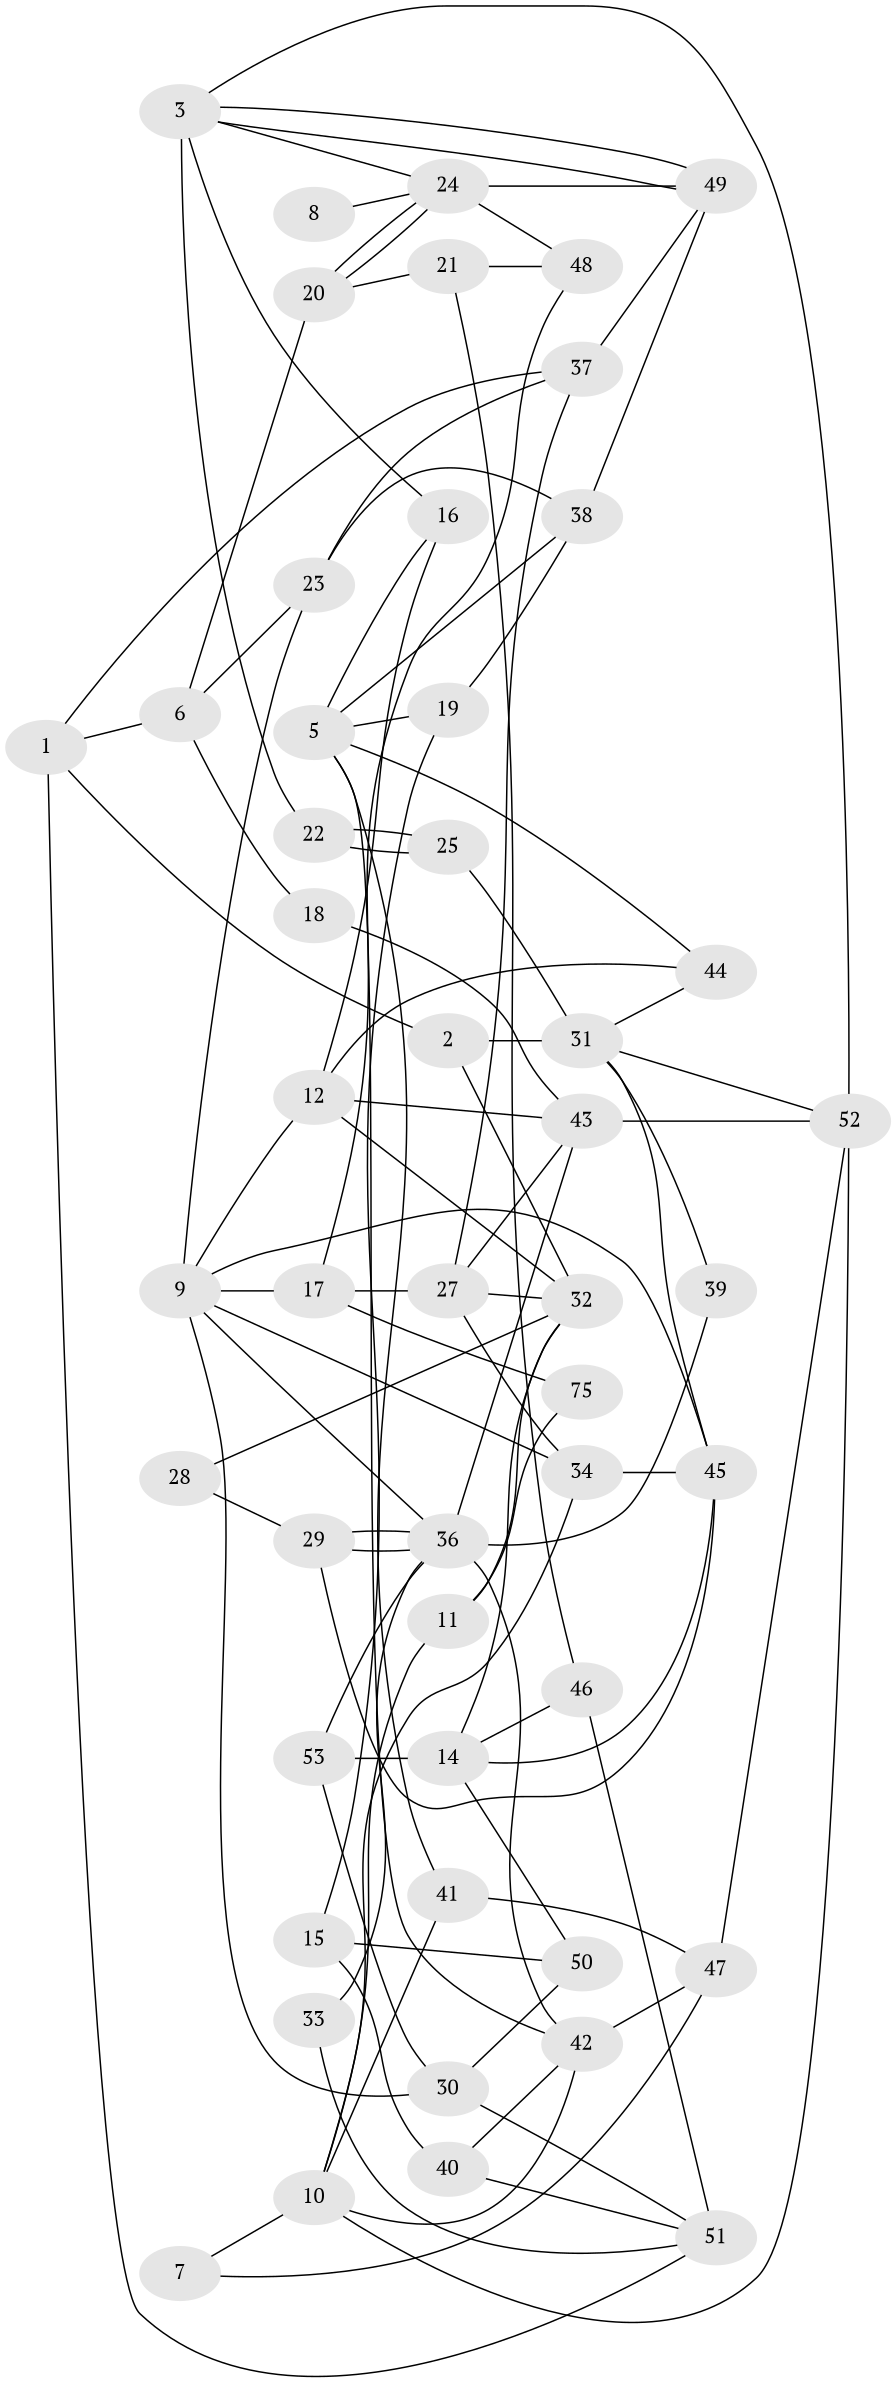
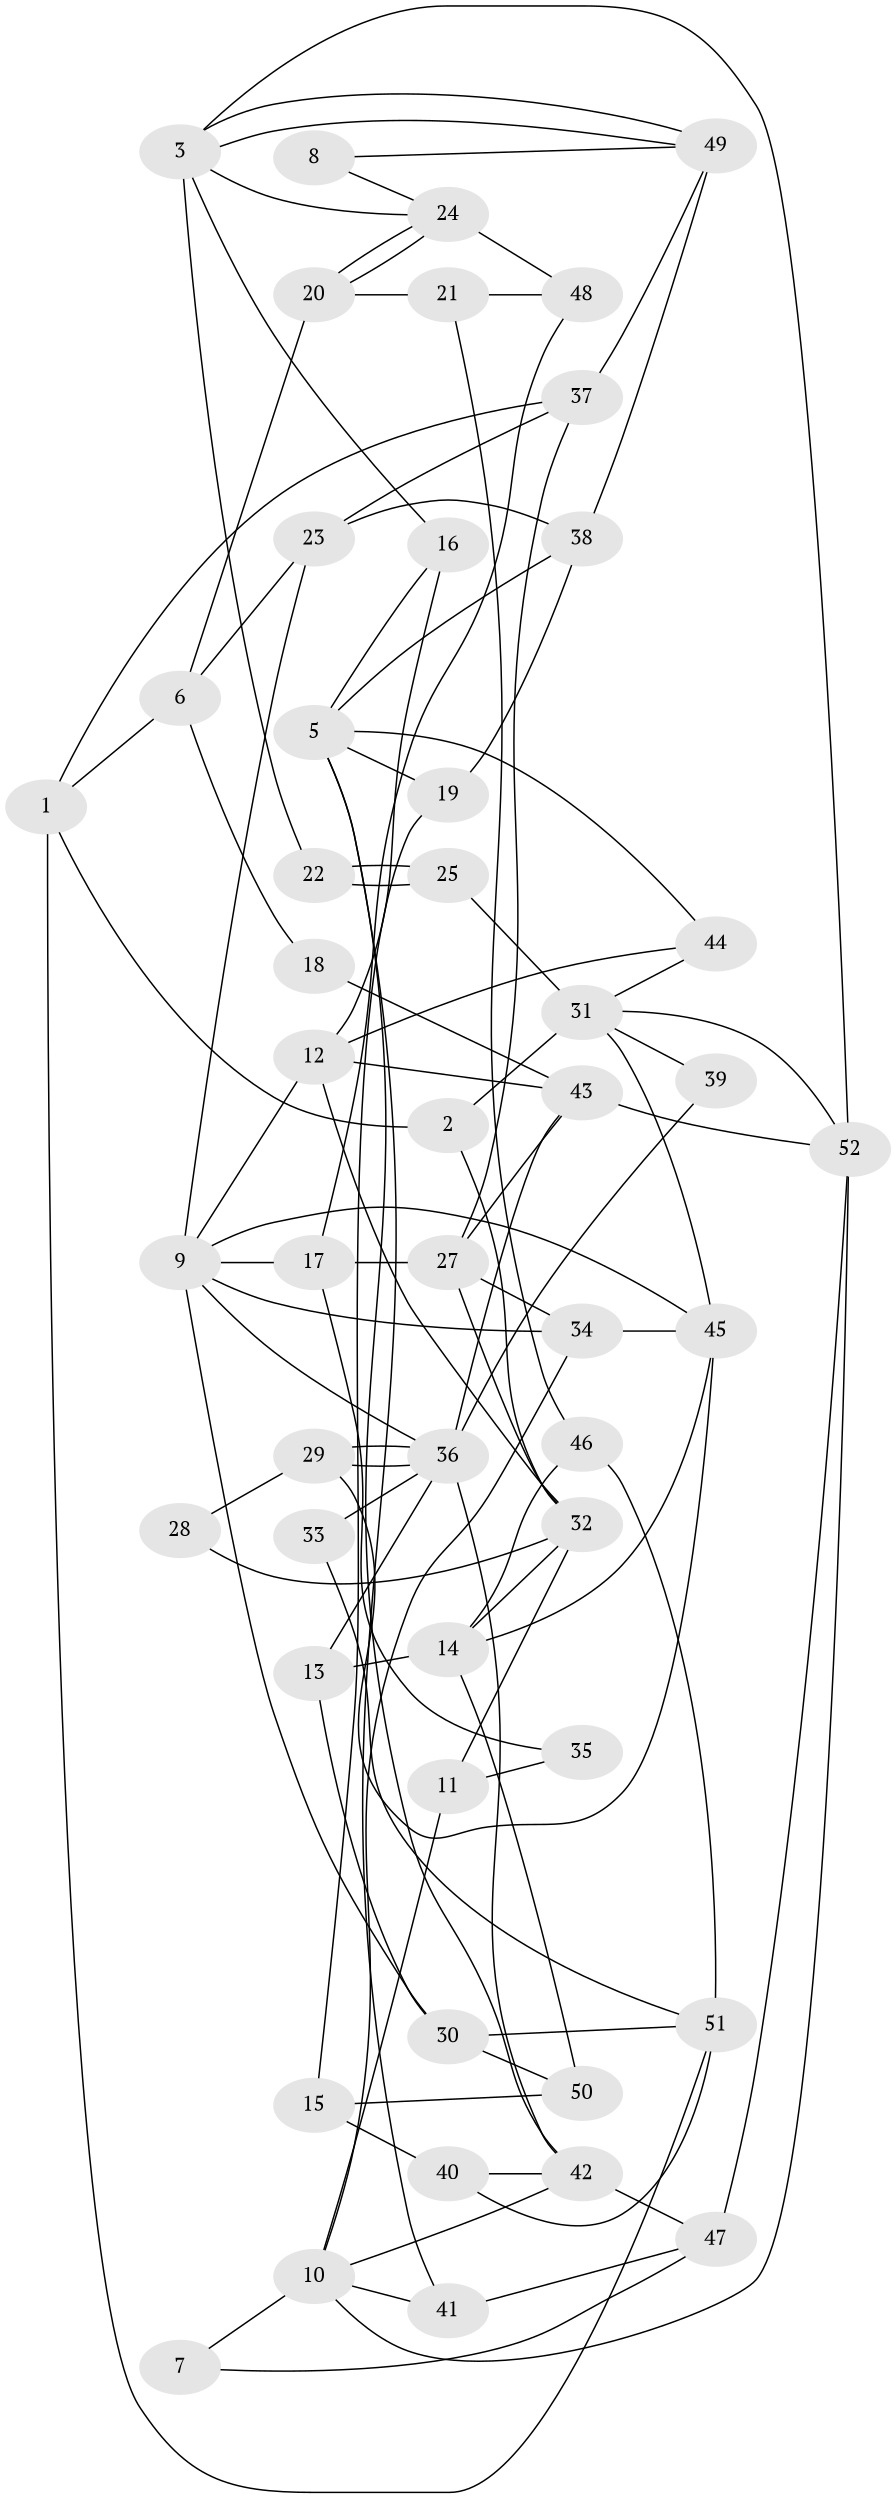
edge "24" -- "49": now "8" -- "49"
node "75": label "75" -> "35"
node "53": label "53" -> "13"
